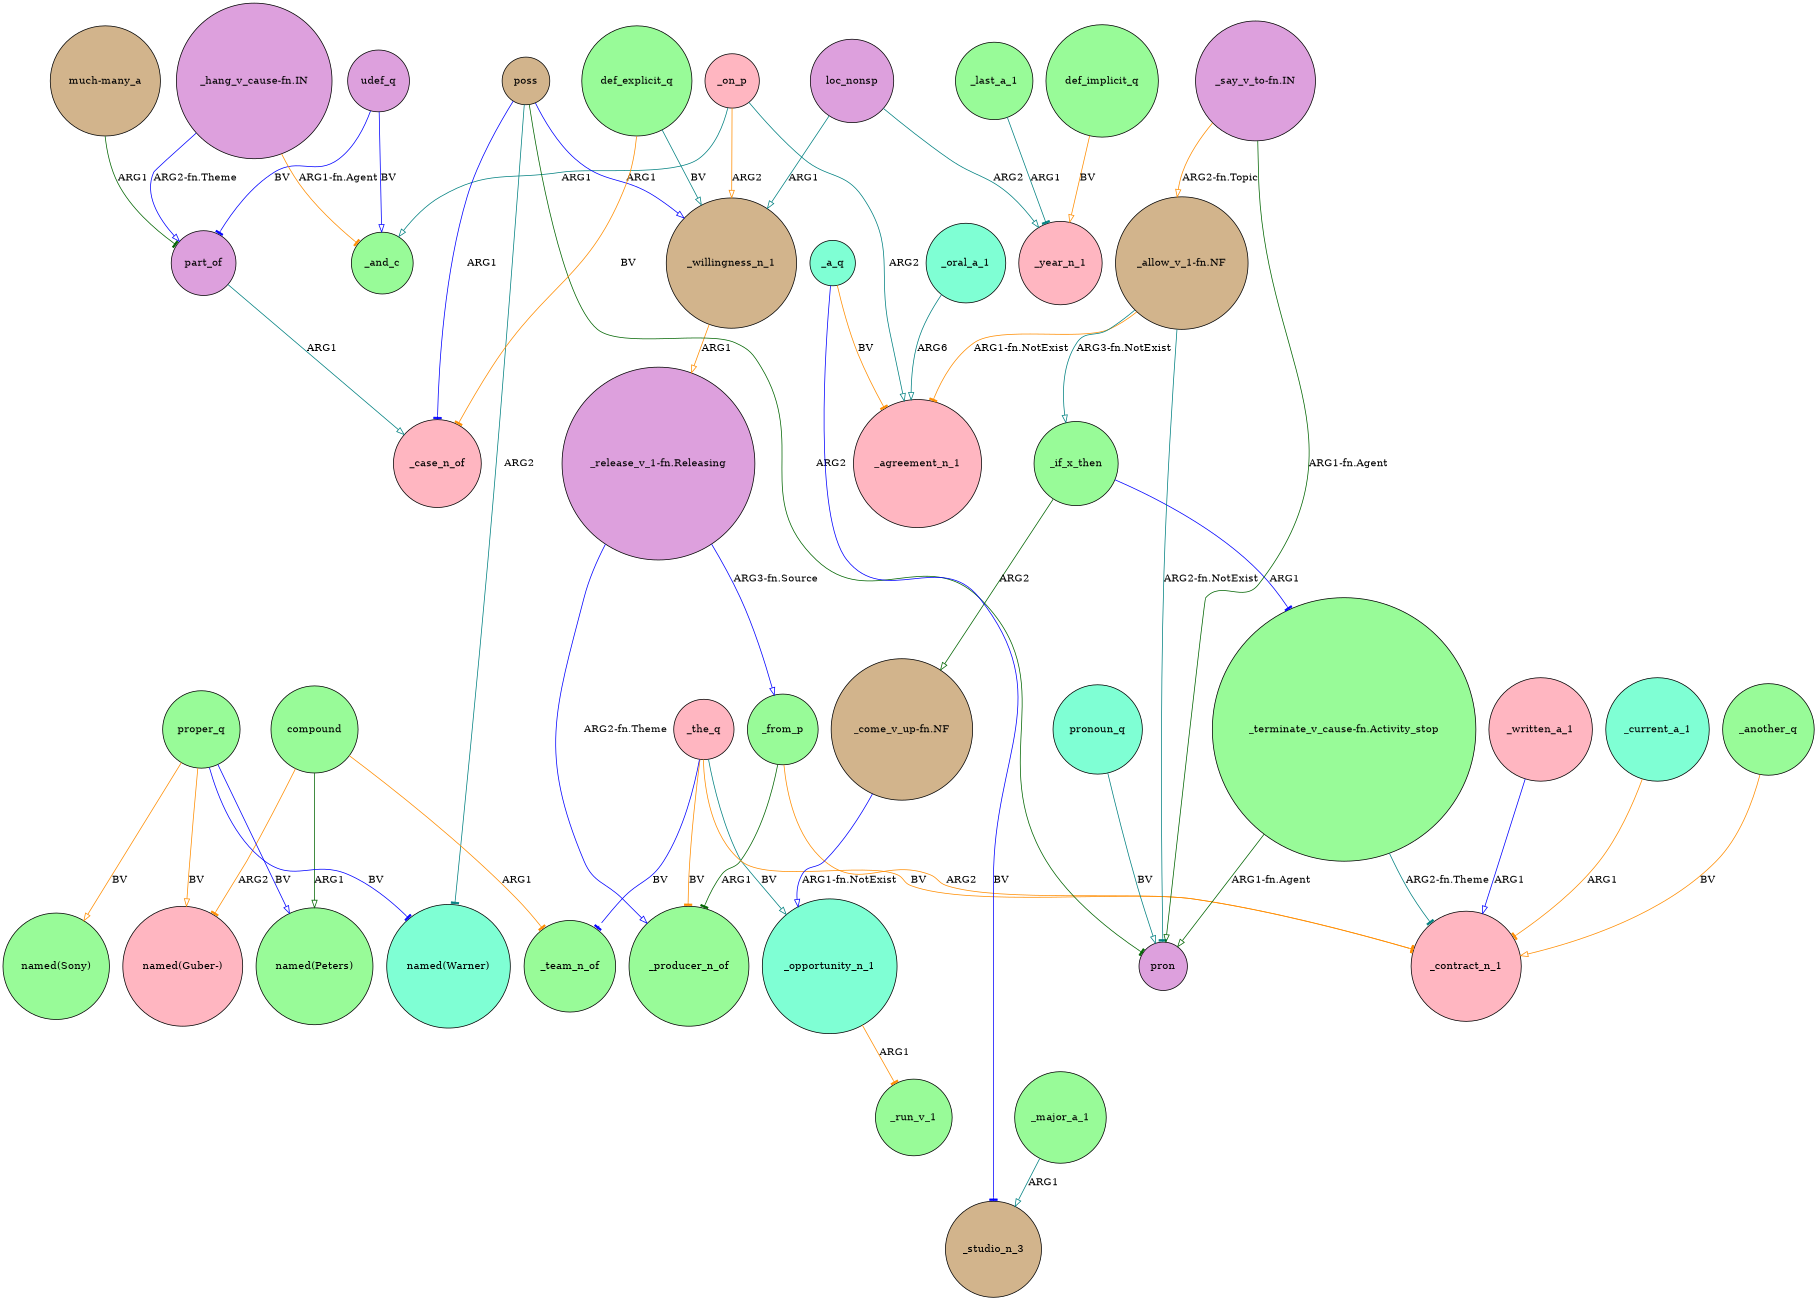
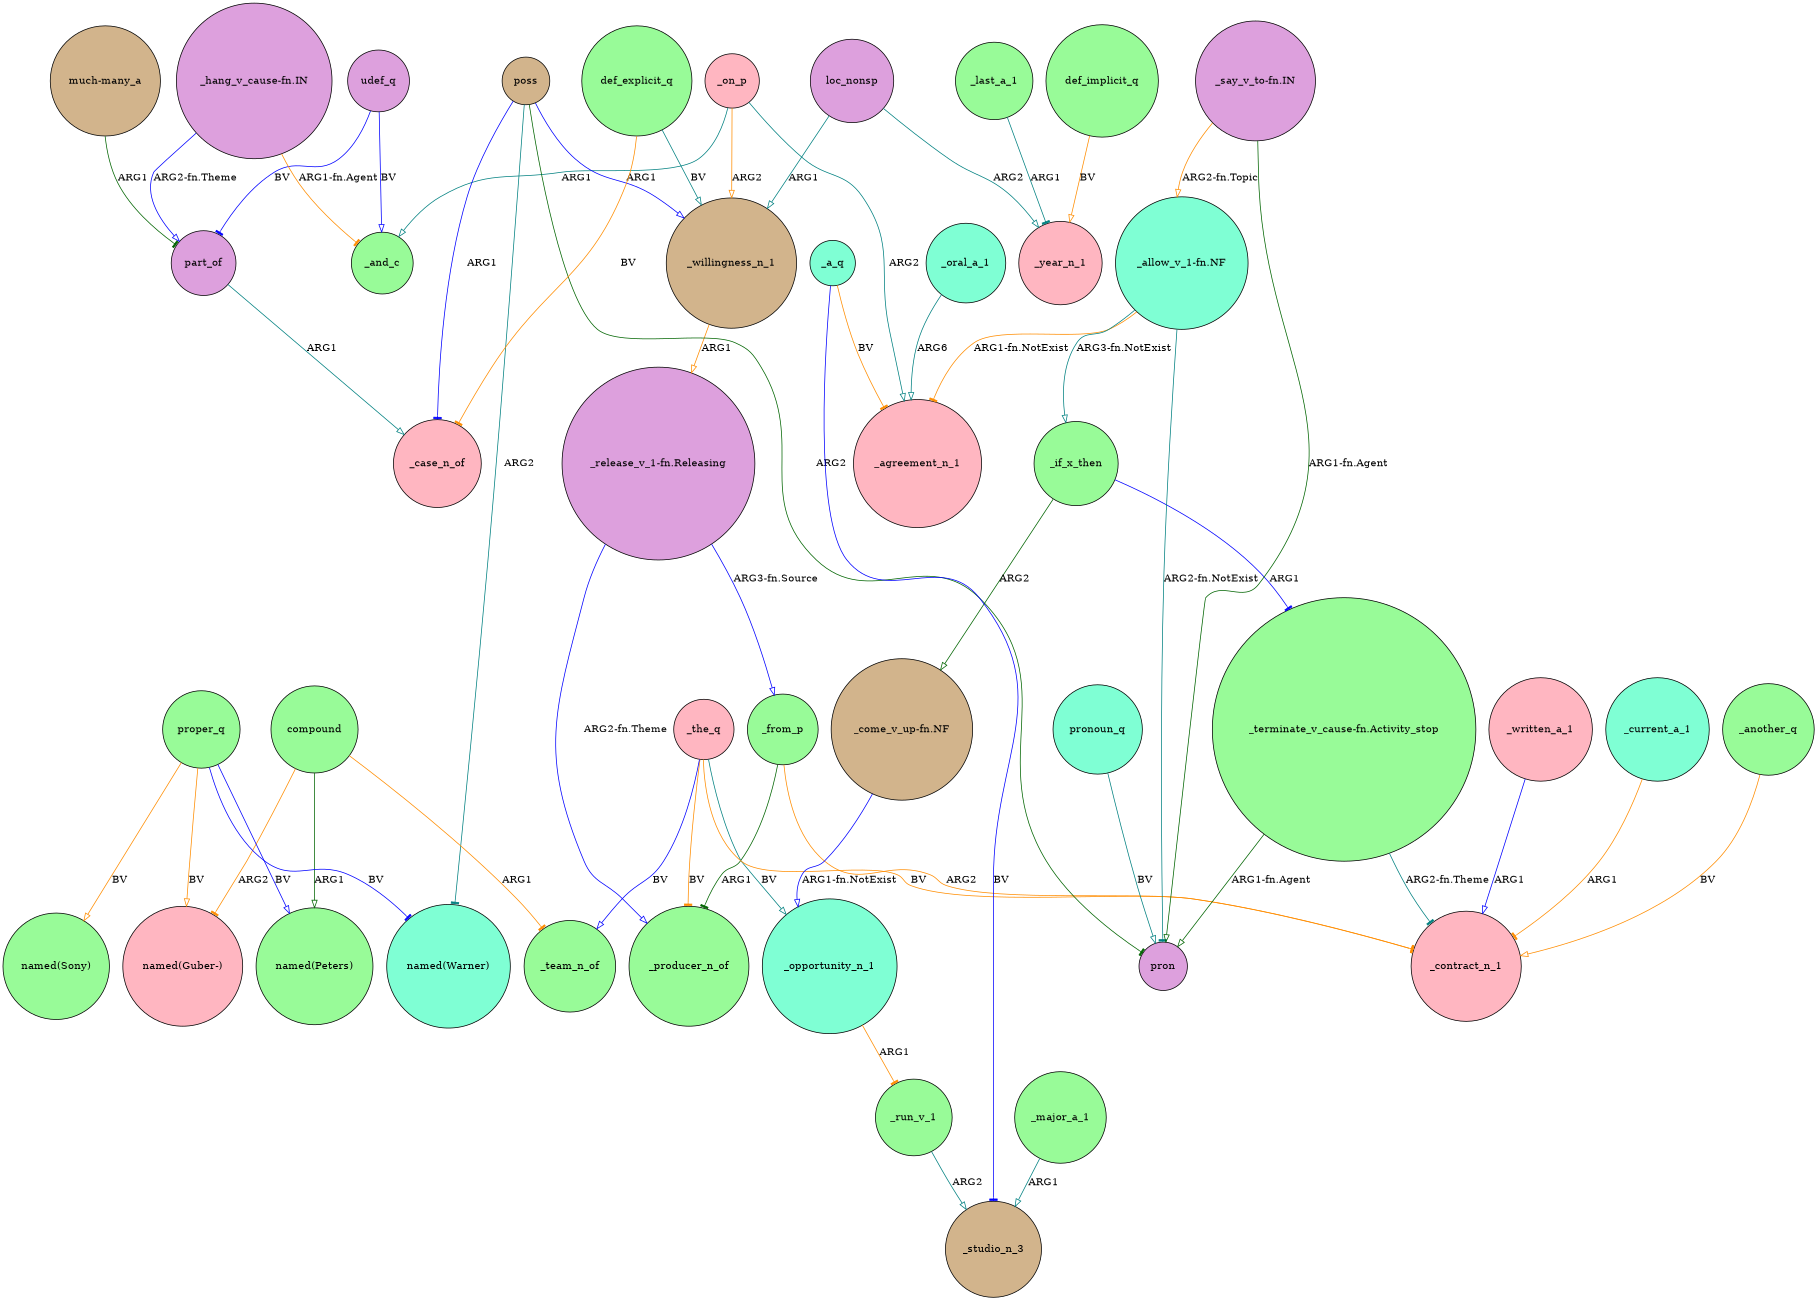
node "_allow_v_1-fn.NF": fillcolor tan -> aquamarine
edge "_the_q" -> "_team_n_of": arrowhead tee -> onormal
edge "_run_v_1" -> "_studio_n_3": added, label "ARG2"
